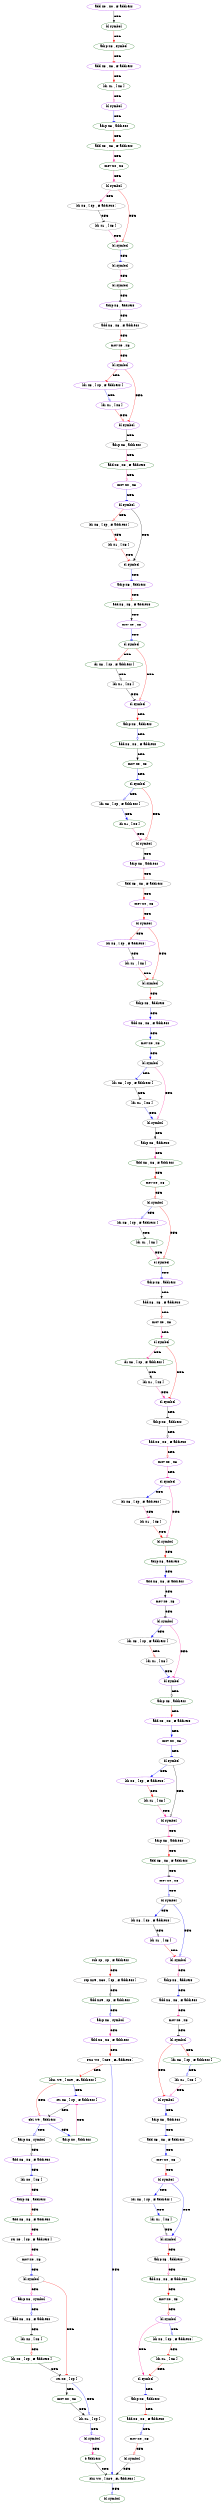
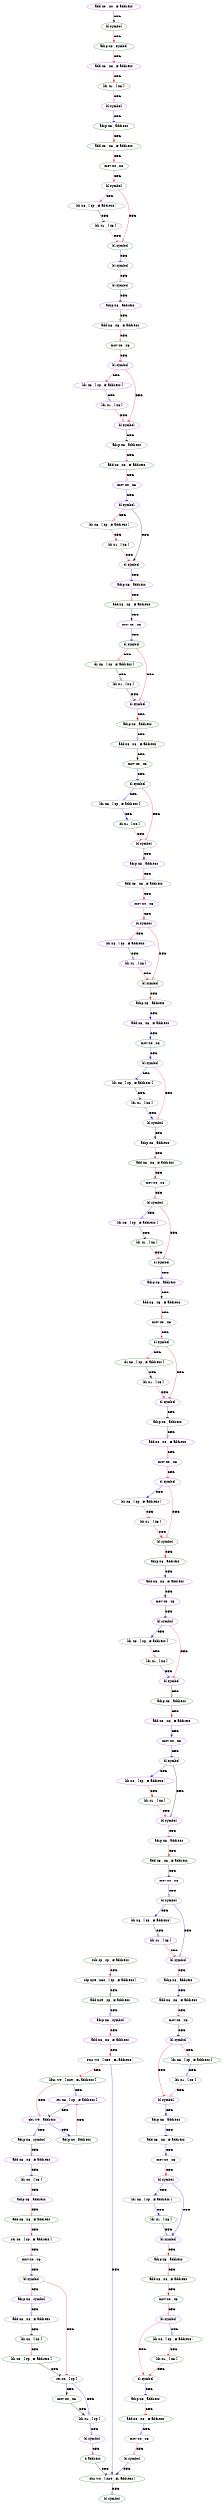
edge "ldur w9 , [ x29 , #- address ]" -> "str x8 , [ sp , # address ]": arrowhead tee -> onormal
